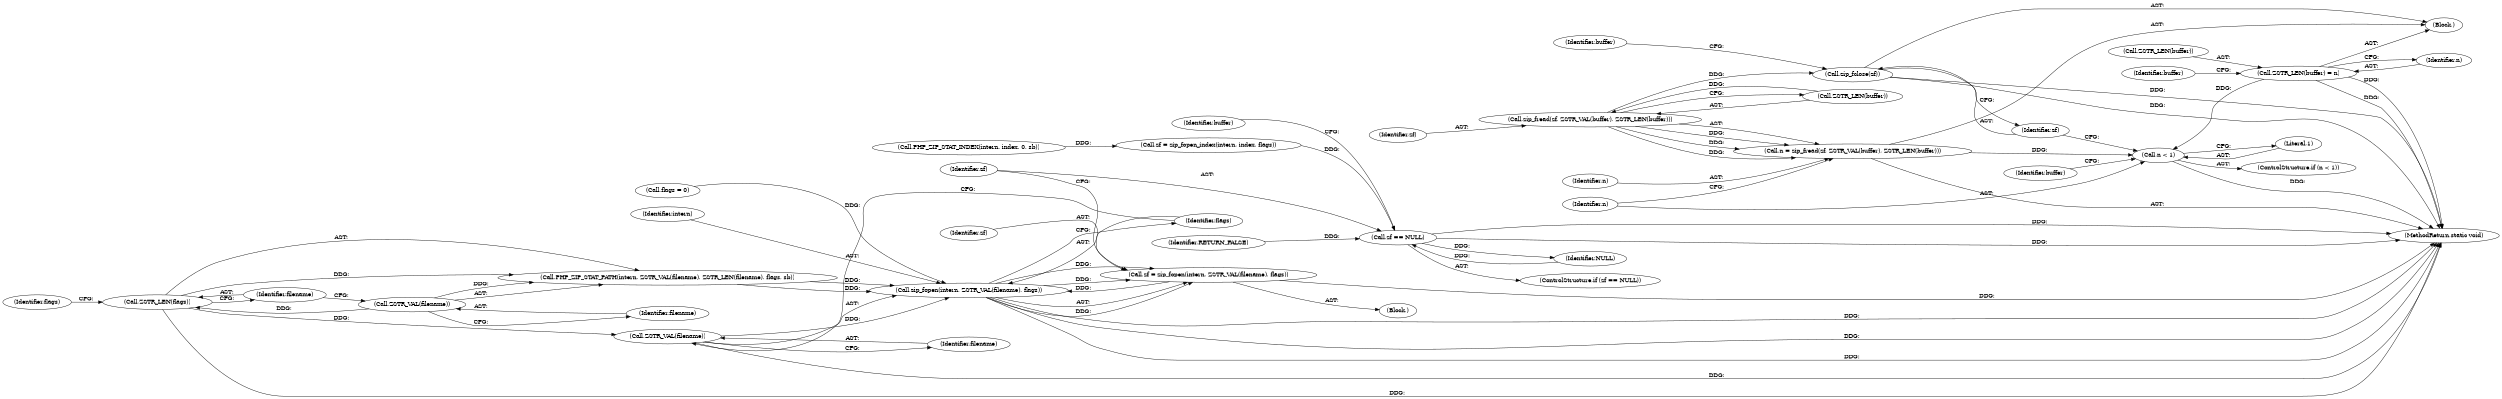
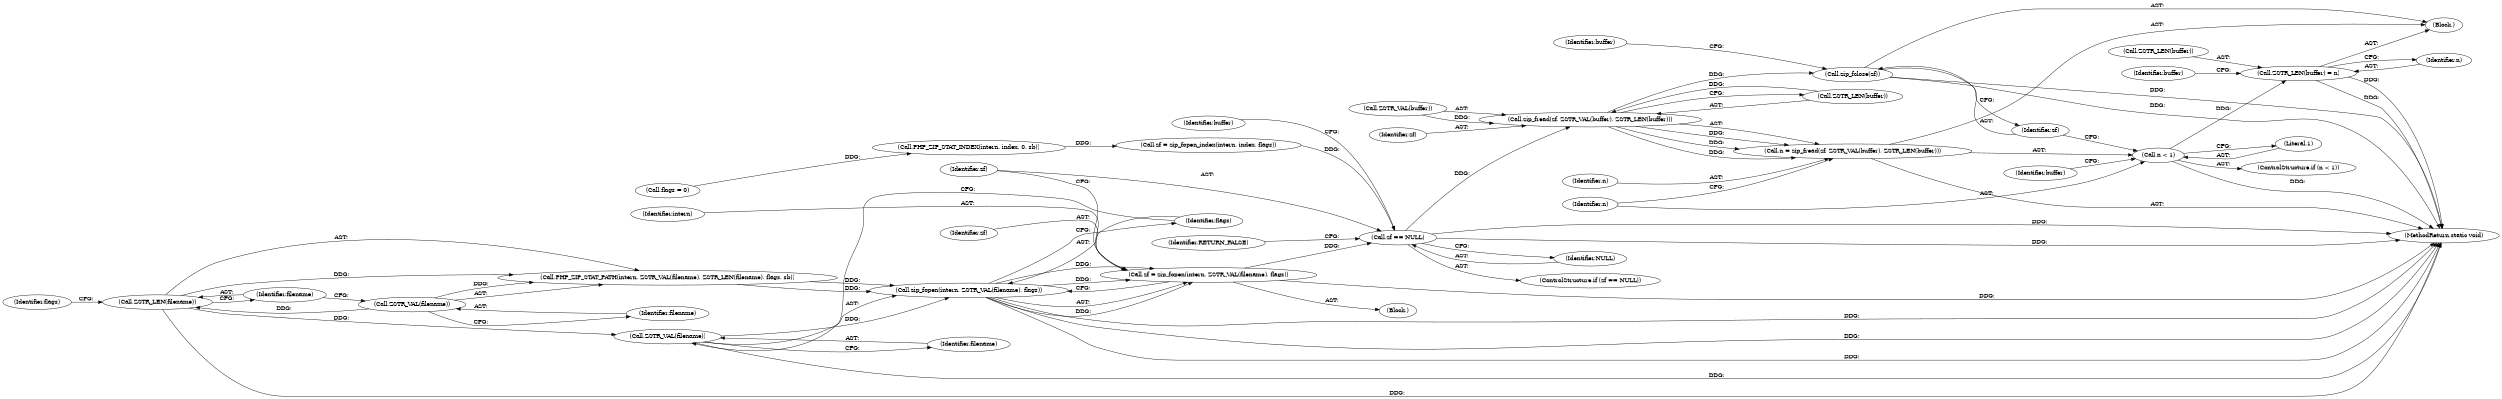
edge "(Call,ZSTR_LEN(buffer) = n)" -> "(Call,n < 1)": reversed
node "(Call,ZSTR_VAL(buffer))": added
edge "(Call,n = zip_fread(zf, ZSTR_VAL(buffer), ZSTR_LEN(buffer)))" -> "(Call,n < 1)": label "DDG: " -> "AST: "
edge "(Call,zf == NULL)" -> "(Call,zip_fread(zf, ZSTR_VAL(buffer), ZSTR_LEN(buffer)))": added, label "DDG:"
edge "(Call,flags = 0)" -> "(Call,zip_fopen(intern, ZSTR_VAL(filename), flags))": now "(Call,flags = 0)" -> "(Call,PHP_ZIP_STAT_INDEX(intern, index, 0, sb))"
edge "(Identifier,RETURN_FALSE)" -> "(Call,zf == NULL)": label "DDG: " -> "CFG: "
edge "(Call,zf == NULL)" -> "(Identifier,NULL)": label "DDG: " -> "CFG: "
edge "(Identifier,intern)" -> "(Call,zip_fopen(intern, ZSTR_VAL(filename), flags))": now "(Identifier,intern)" -> "(Call,zf = zip_fopen(intern, ZSTR_VAL(filename), flags))"
edge "(Call,zf = zip_fopen(intern, ZSTR_VAL(filename), flags))" -> "(Call,zf == NULL)": added, label "DDG:"
edge "(Identifier,NULL)" -> "(Call,zf == NULL)": label "DDG: " -> "AST: "
edge "(Call,zf = zip_fopen(intern, ZSTR_VAL(filename), flags))" -> "(Call,zip_fopen(intern, ZSTR_VAL(filename), flags))": label "DDG: " -> "CFG: "
node "(Call,ZSTR_LEN(flags))": label "(Call,ZSTR_LEN(flags))" -> "(Call,ZSTR_LEN(filename))"
